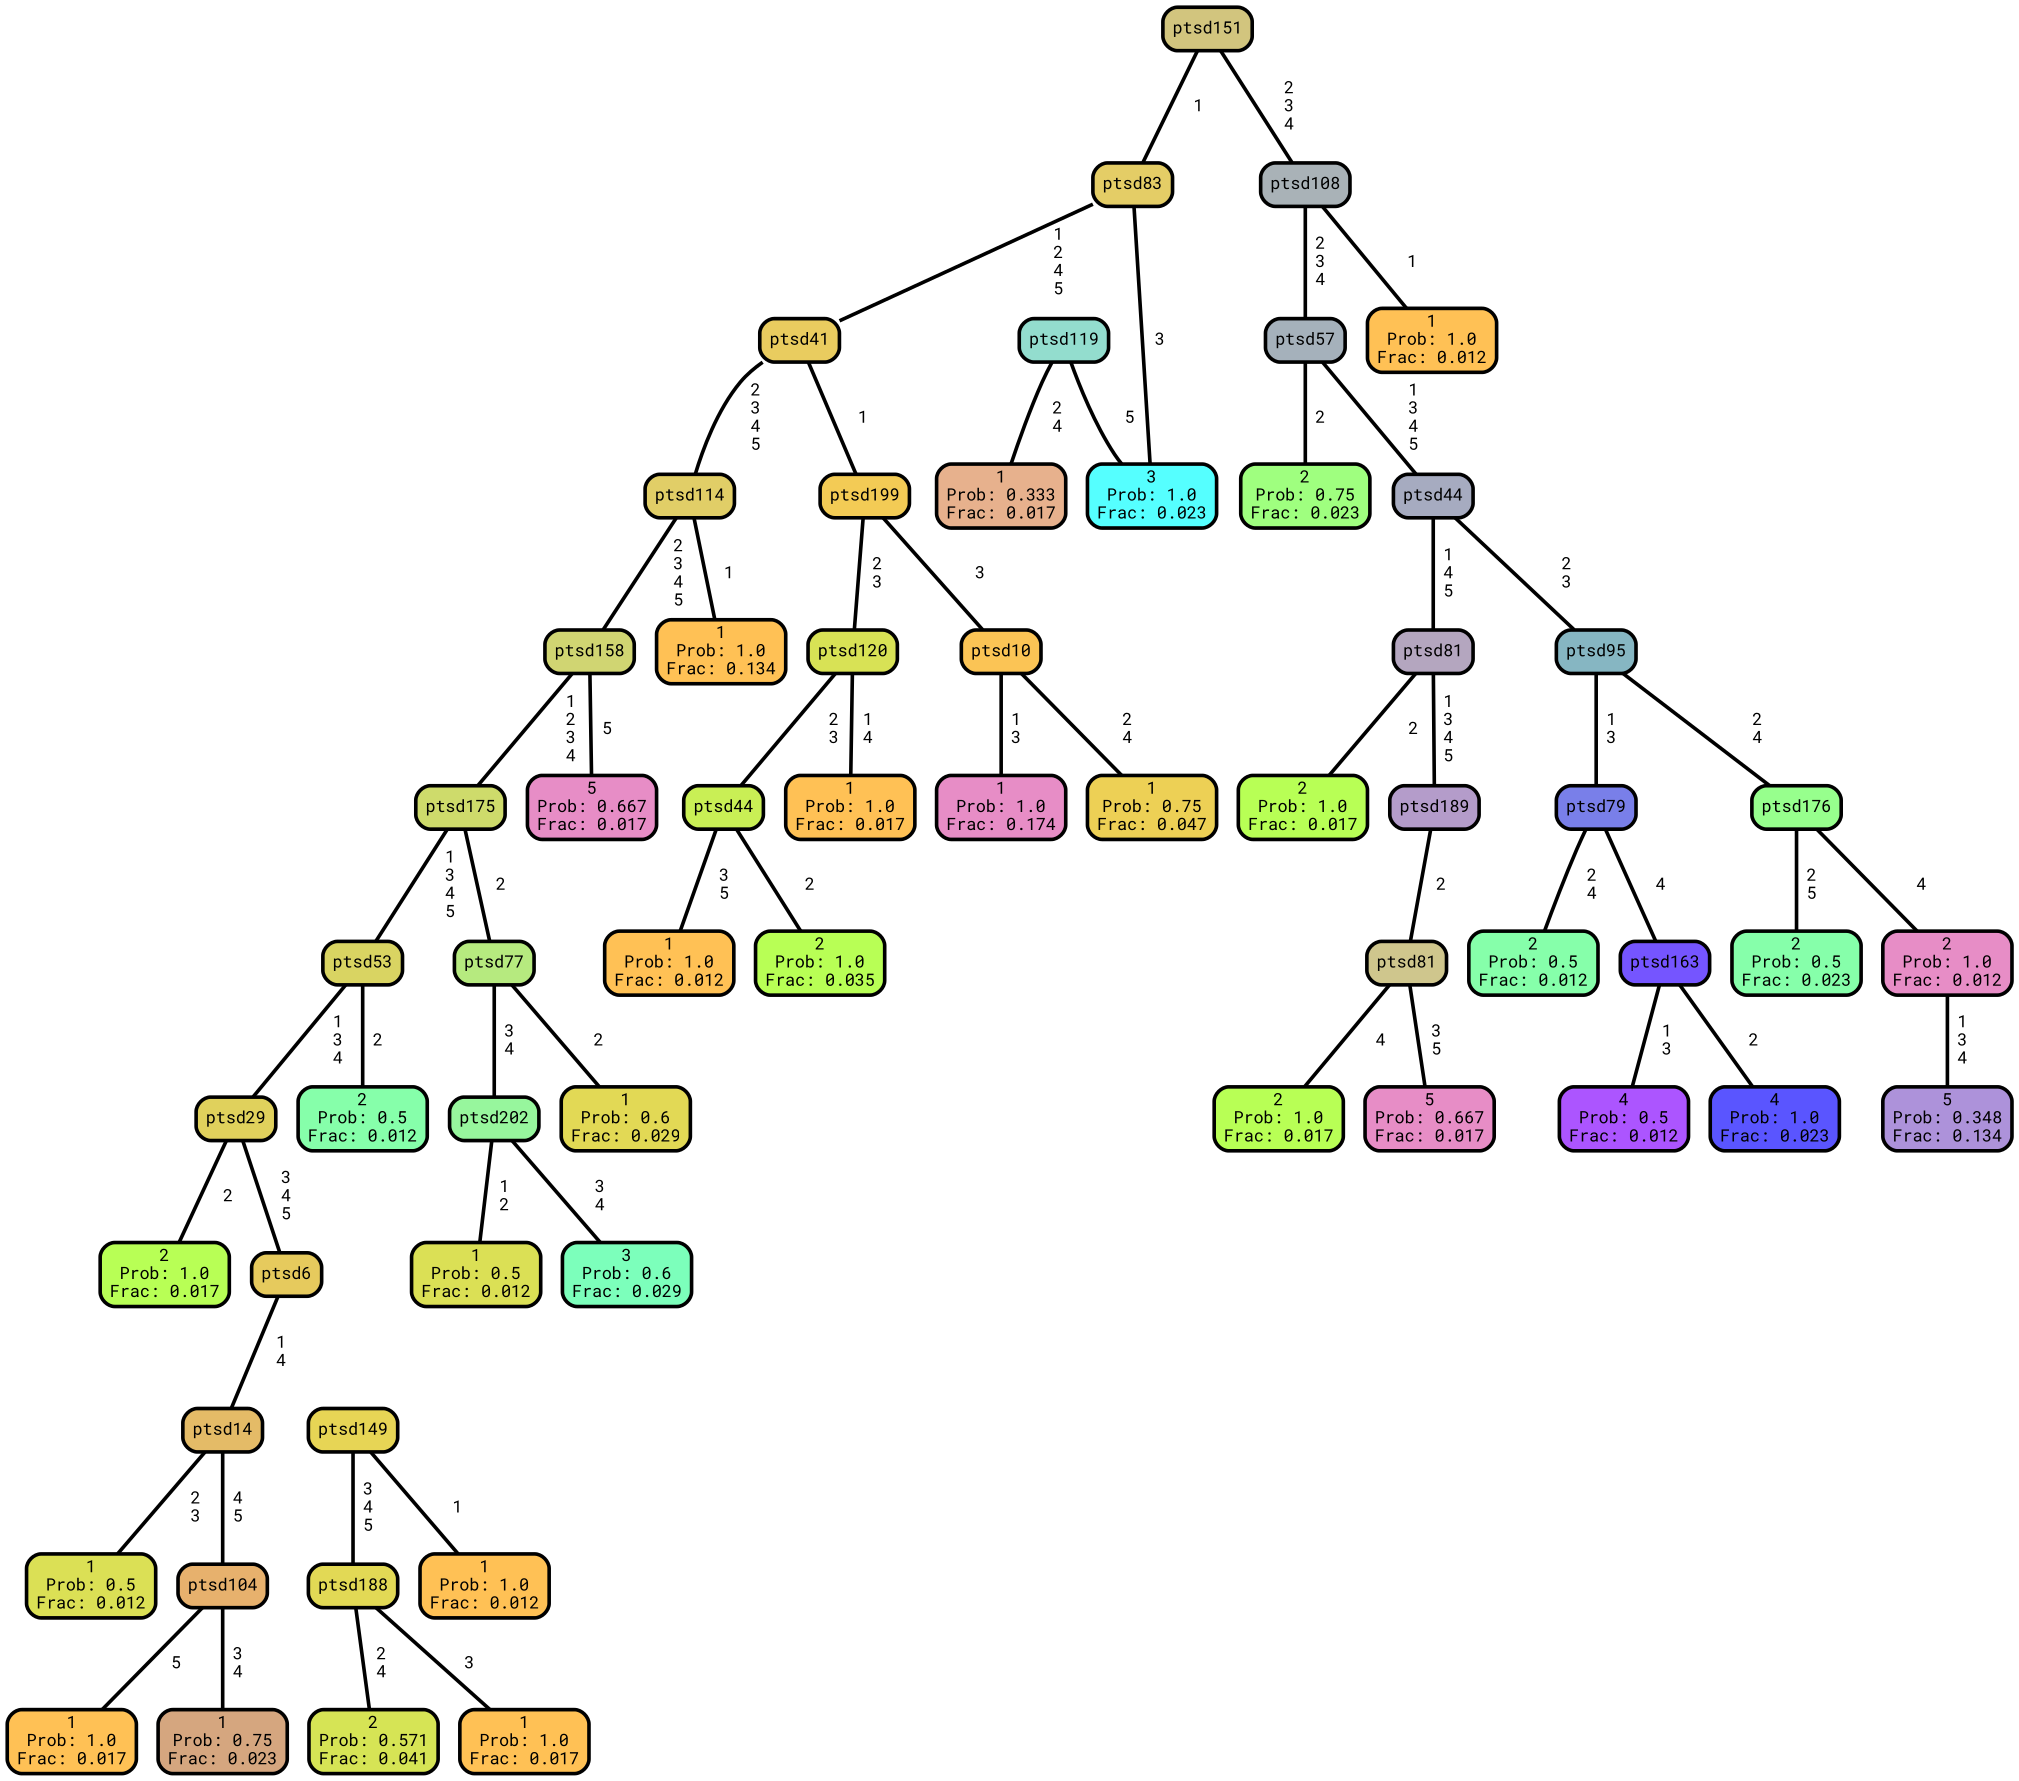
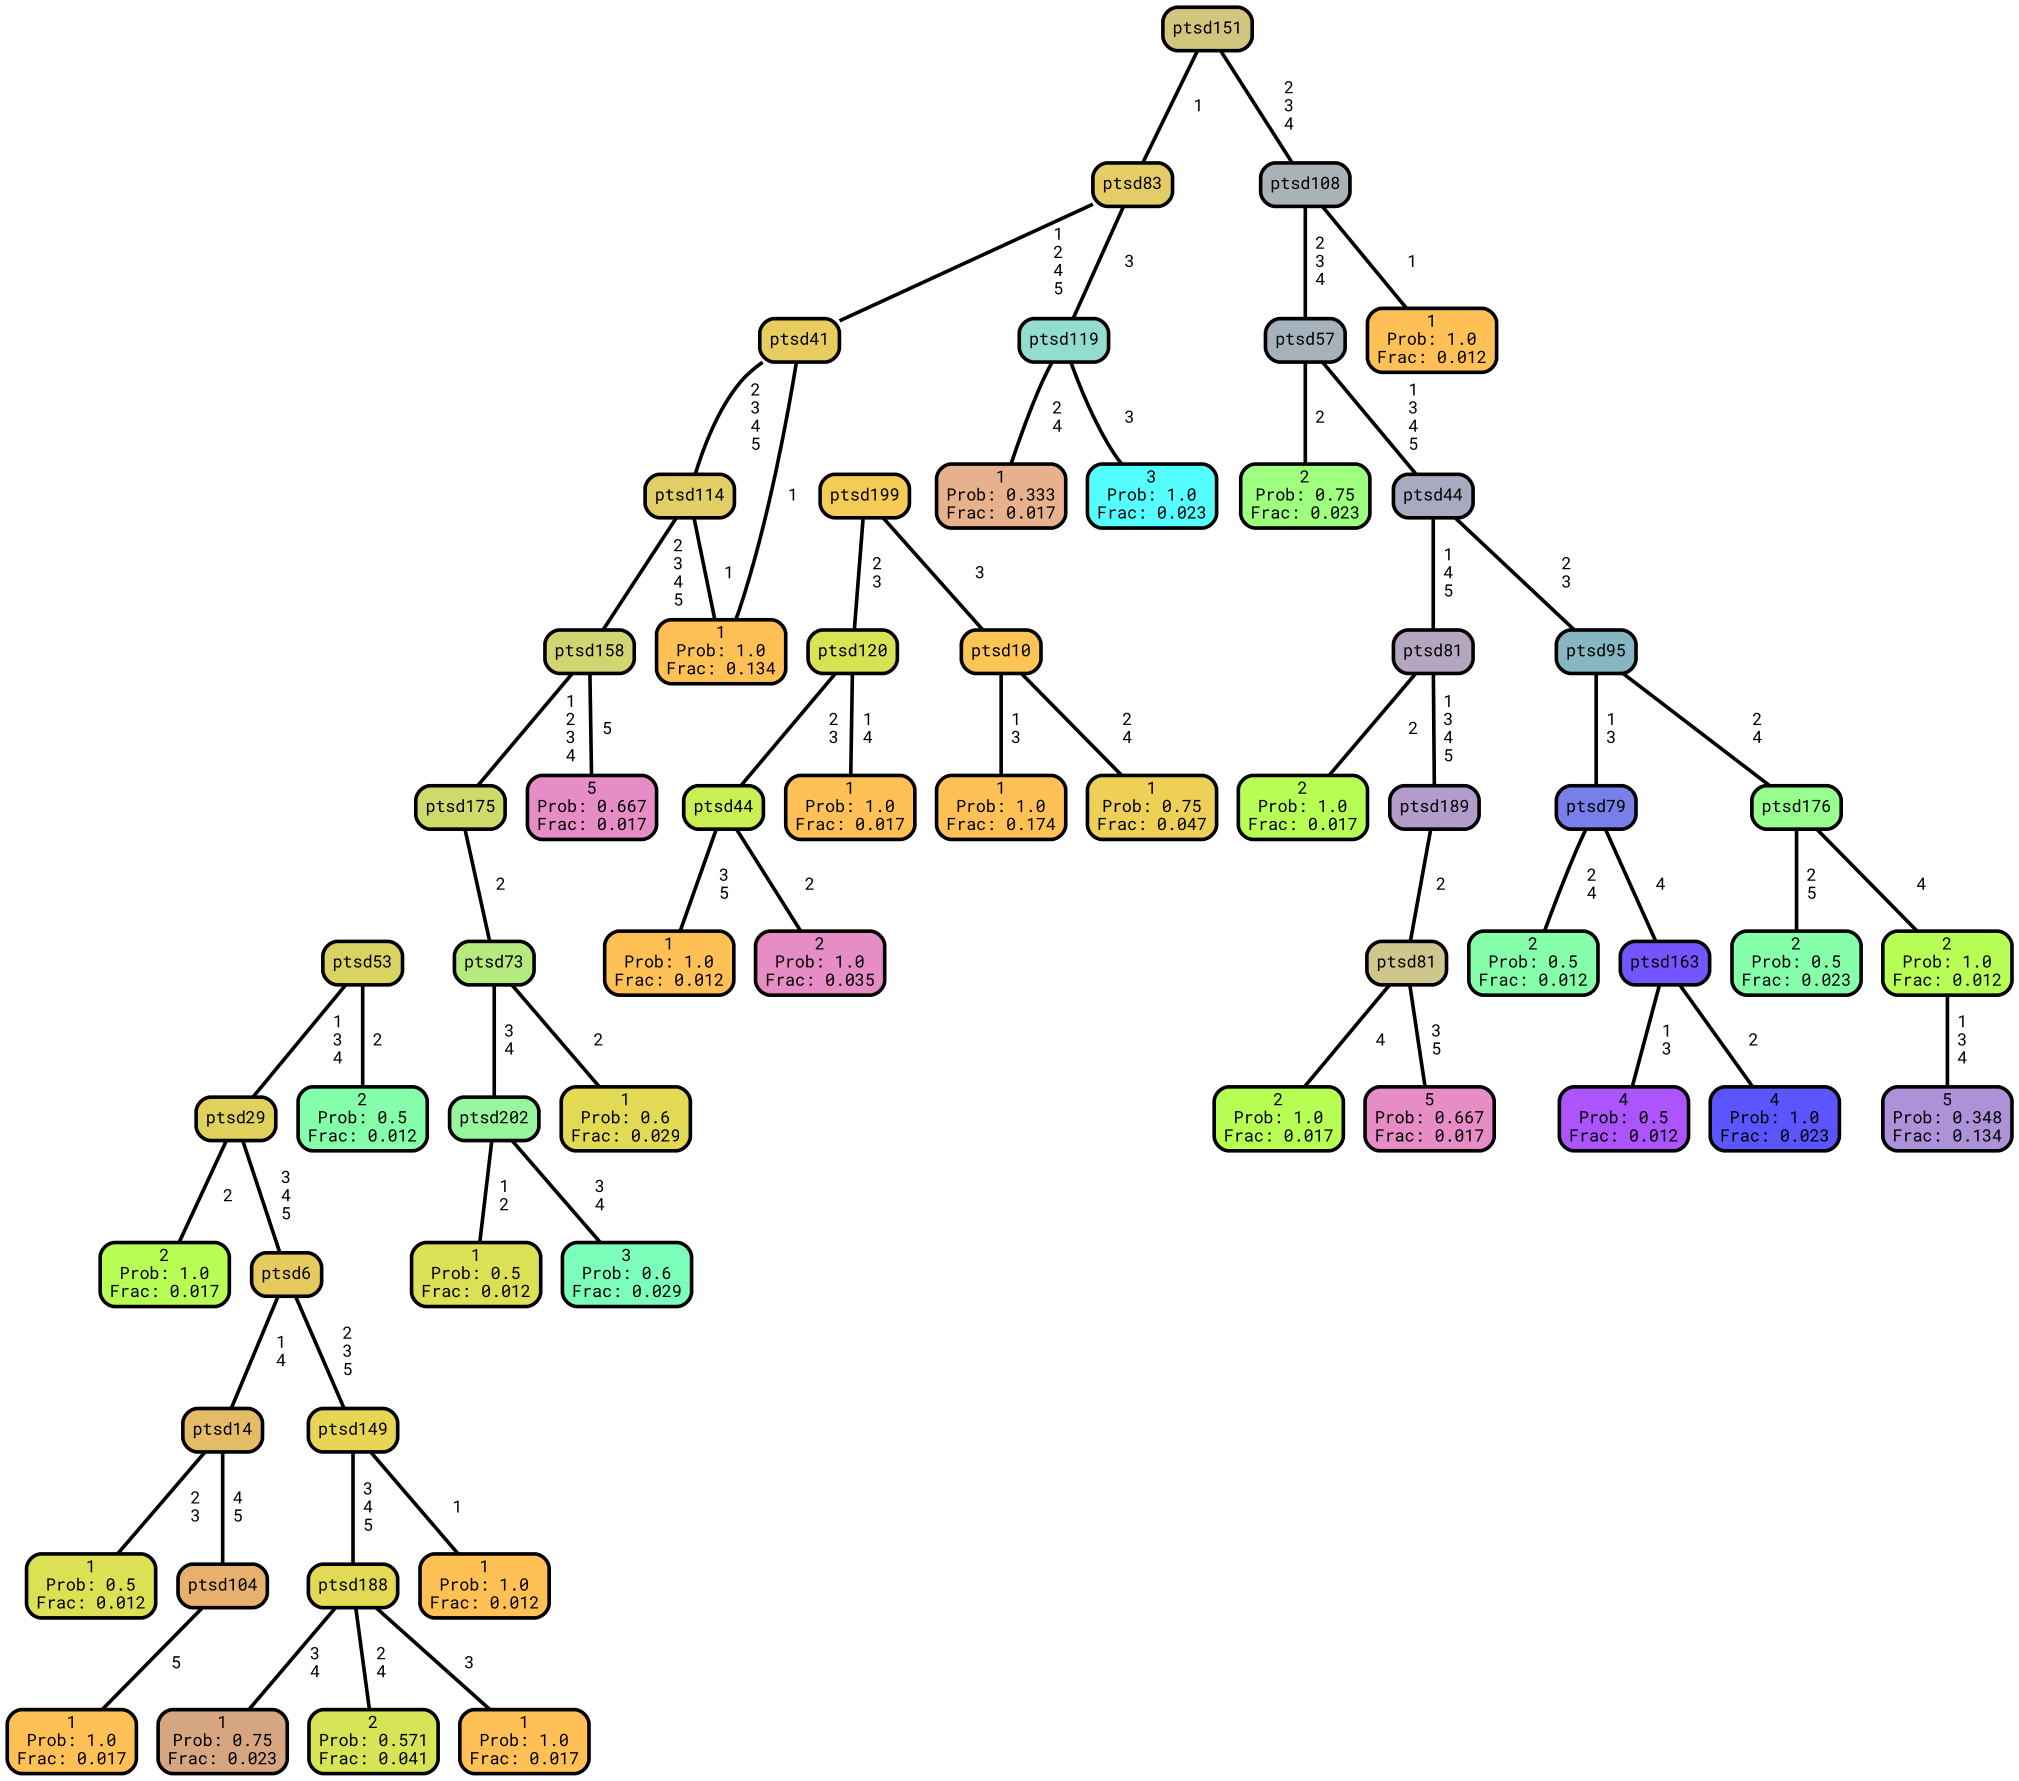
edge "ptsd83" -- "3 Prob: 1.0 Frac: 0.023": now "ptsd83" -- "ptsd119"
edge "ptsd41" -- "ptsd199": now "ptsd41" -- "1 Prob: 1.0 Frac: 0.134"
edge "ptsd119" -- "3 Prob: 1.0 Frac: 0.023": label " 5" -> " 3"
node "1 Prob: 1.0 Frac: 0.174": fillcolor #e78dc6 -> #ffc155
edge "ptsd175" -- "ptsd53": removed, label "1 3 4 5"
node "ptsd77": label "ptsd77" -> "ptsd73"
node "2 Prob: 1.0 Frac: 0.035": fillcolor #b8ff55 -> #e78dc6
node "2 Prob: 1.0 Frac: 0.012": fillcolor #e78dc6 -> #b8ff55
edge "ptsd6" -- "ptsd149": added, label "2 3 5"
edge "ptsd104" -- "1 Prob: 0.75 Frac: 0.023": now "ptsd188" -- "1 Prob: 0.75 Frac: 0.023"
